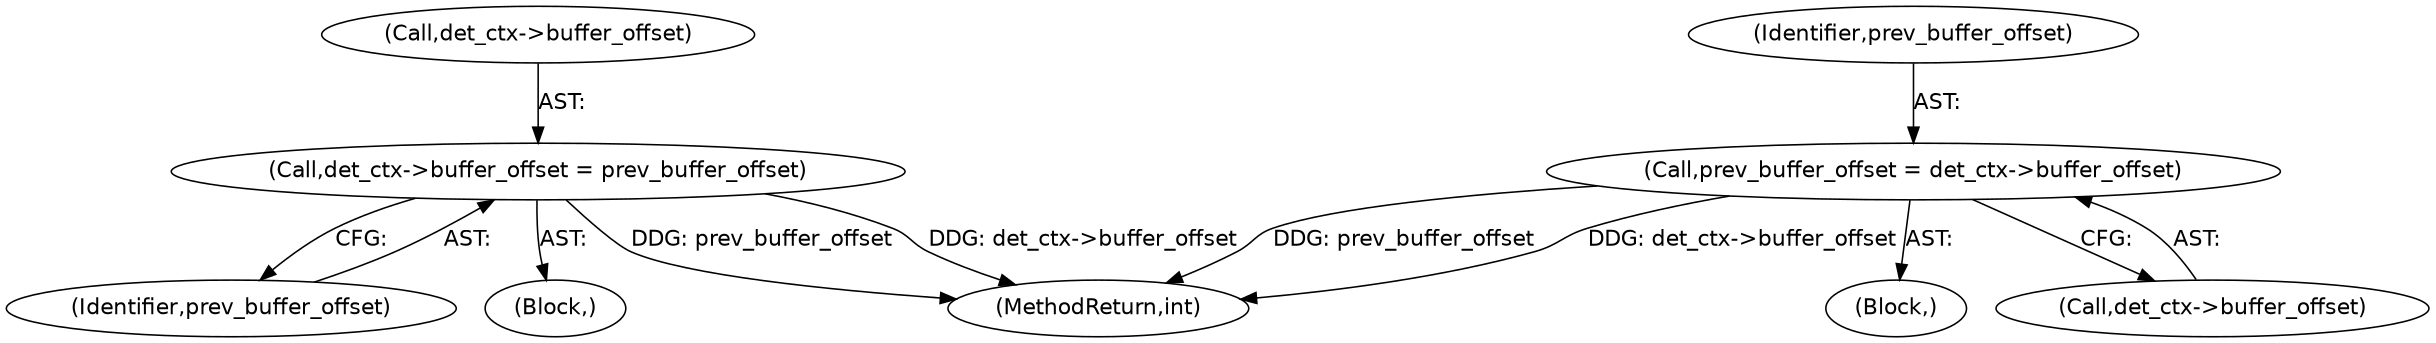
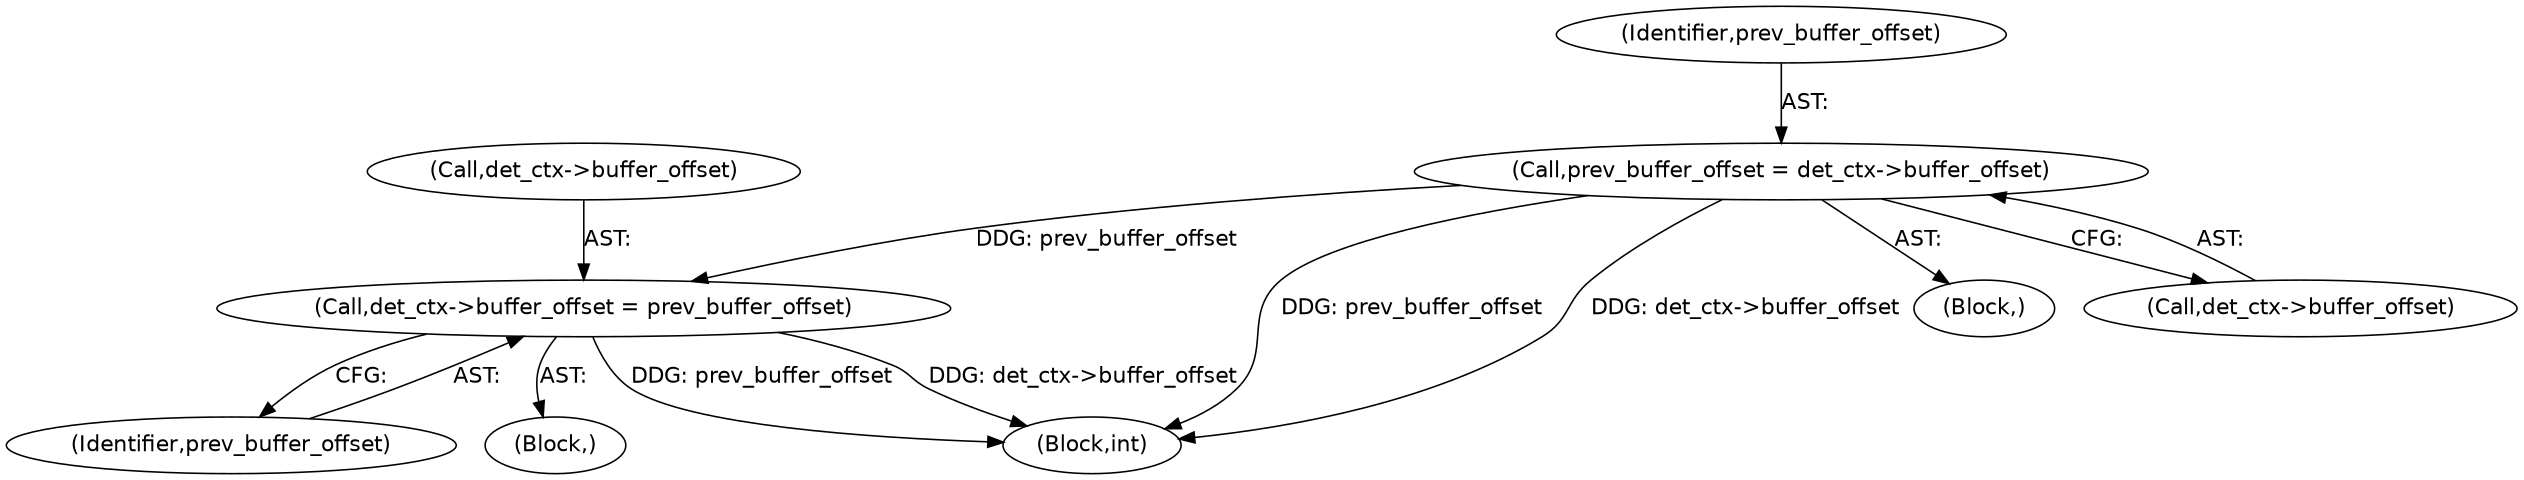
edge "(Call,prev_buffer_offset = det_ctx->buffer_offset)" -> "(Call,det_ctx->buffer_offset = prev_buffer_offset)": added, label "DDG: prev_buffer_offset"
node "(MethodReturn,int)": label "(MethodReturn,int)" -> "(Block,int)"
